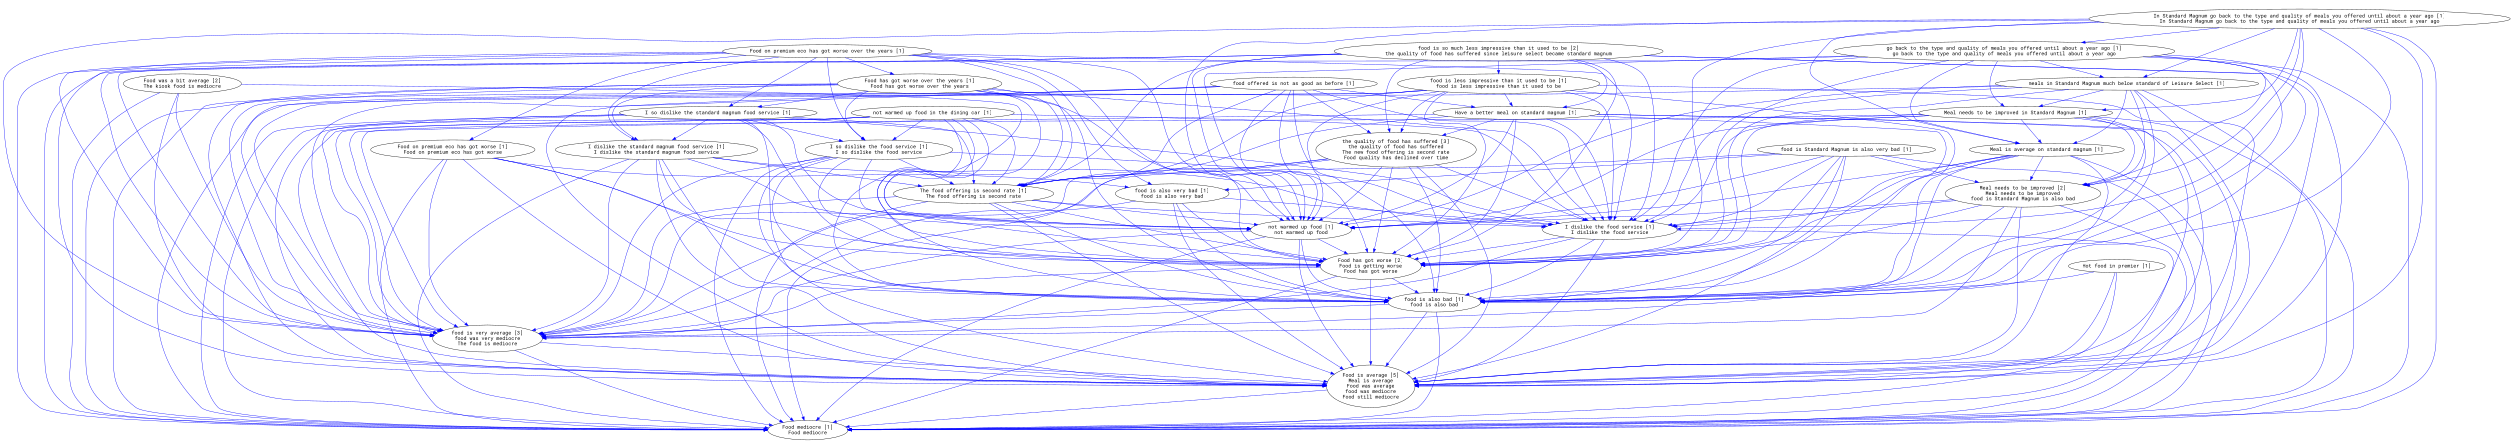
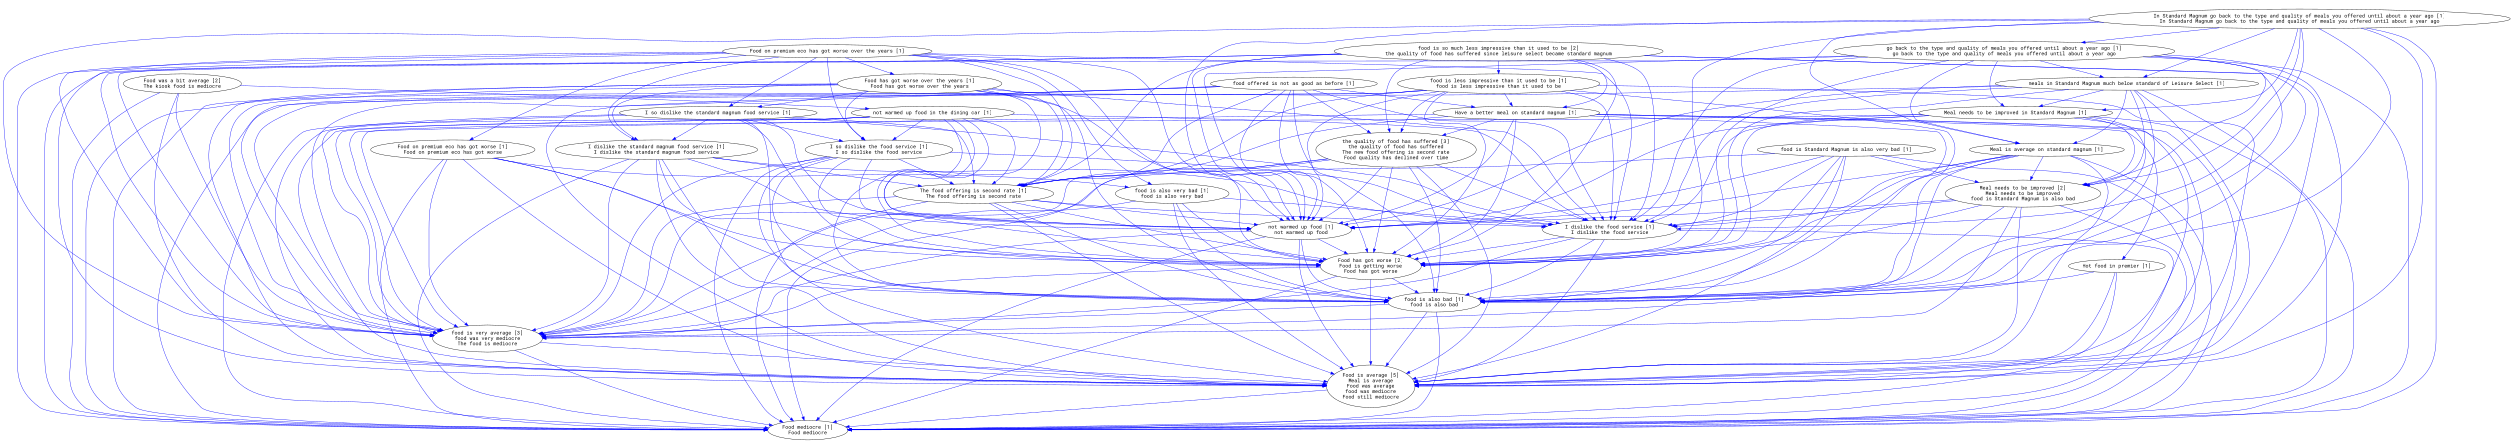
edge "Food was a bit average [2] The kiosk food is mediocre" -> "food is also bad [1] food is also bad": now "Food was a bit average [2] The kiosk food is mediocre" -> "not warmed up food in the dining car [1]"
edge "Meal needs to be improved in Standard Magnum [1]" -> "Meal is average on standard magnum [1]": removed
edge "Have a better meal on standard magnum [1]" -> "I dislike the food service [1] I dislike the food service": now "Have a better meal on standard magnum [1]" -> "Hot food in premier [1]"
edge "food is Standard Magnum is also very bad [1]" -> "food is also very bad [1] food is also very bad": removed
edge "I so dislike the standard magnum food service [1]" -> "Food mediocre [1] Food mediocre": removed
